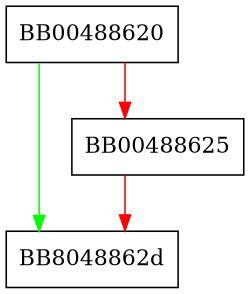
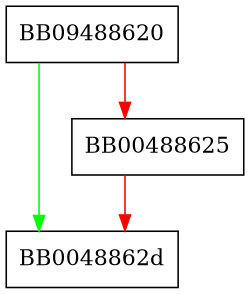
node "BB00488620": label "BB00488620" -> "BB09488620"
node "BB8048862d": label "BB8048862d" -> "BB0048862d"
